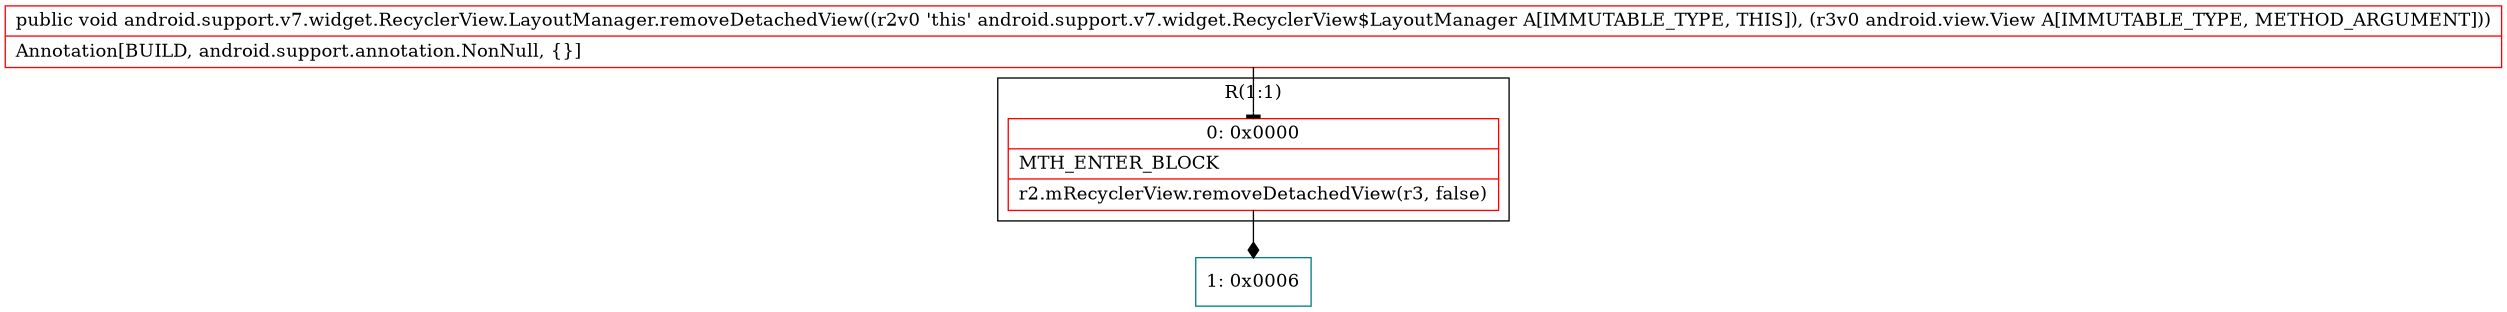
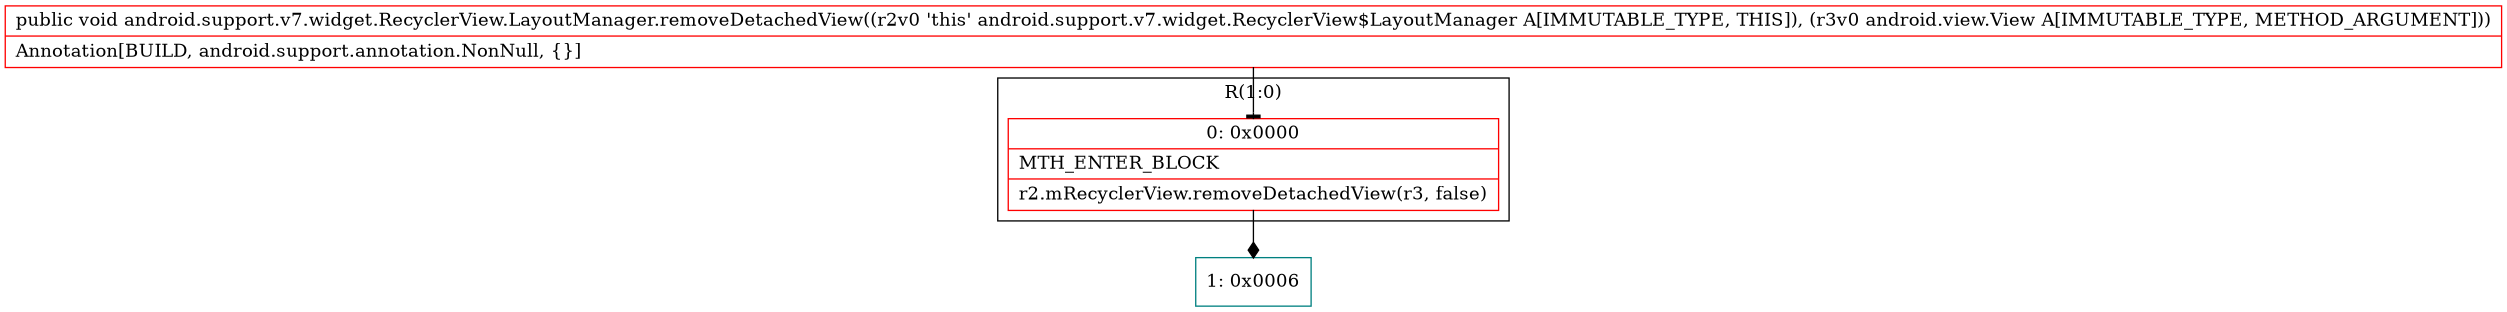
cluster "R(1:1)": label "R(1:1)" -> "R(1:0)"
